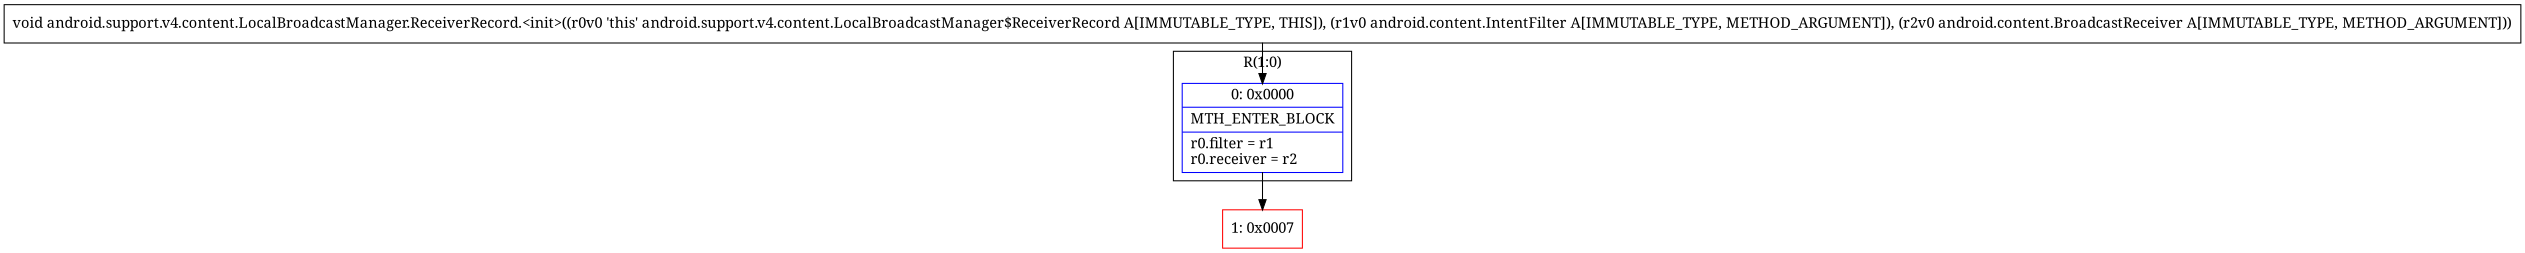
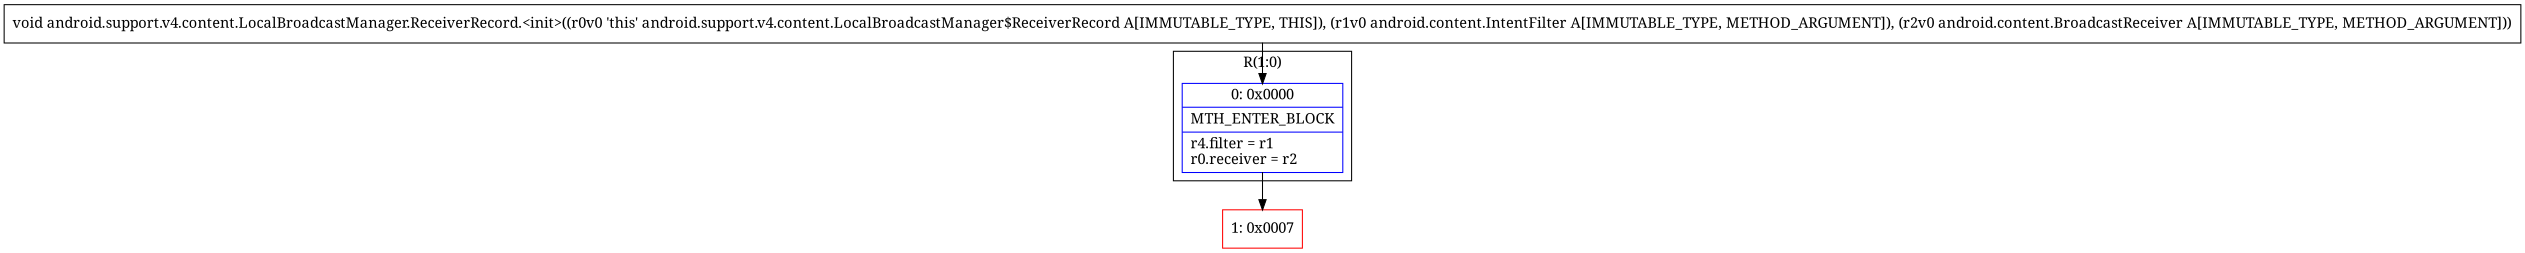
node "0: 0x0000": text "r0.filter = r1" -> "r4.filter = r1"
